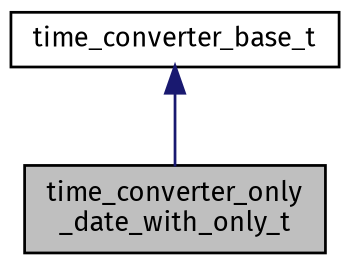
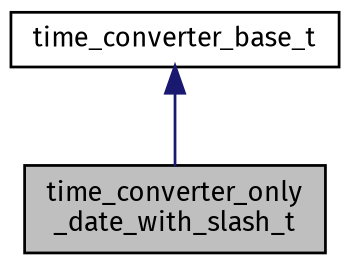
node "time_converter_only _date_with_only_t": label "time_converter_only _date_with_only_t" -> "time_converter_only _date_with_slash_t"
